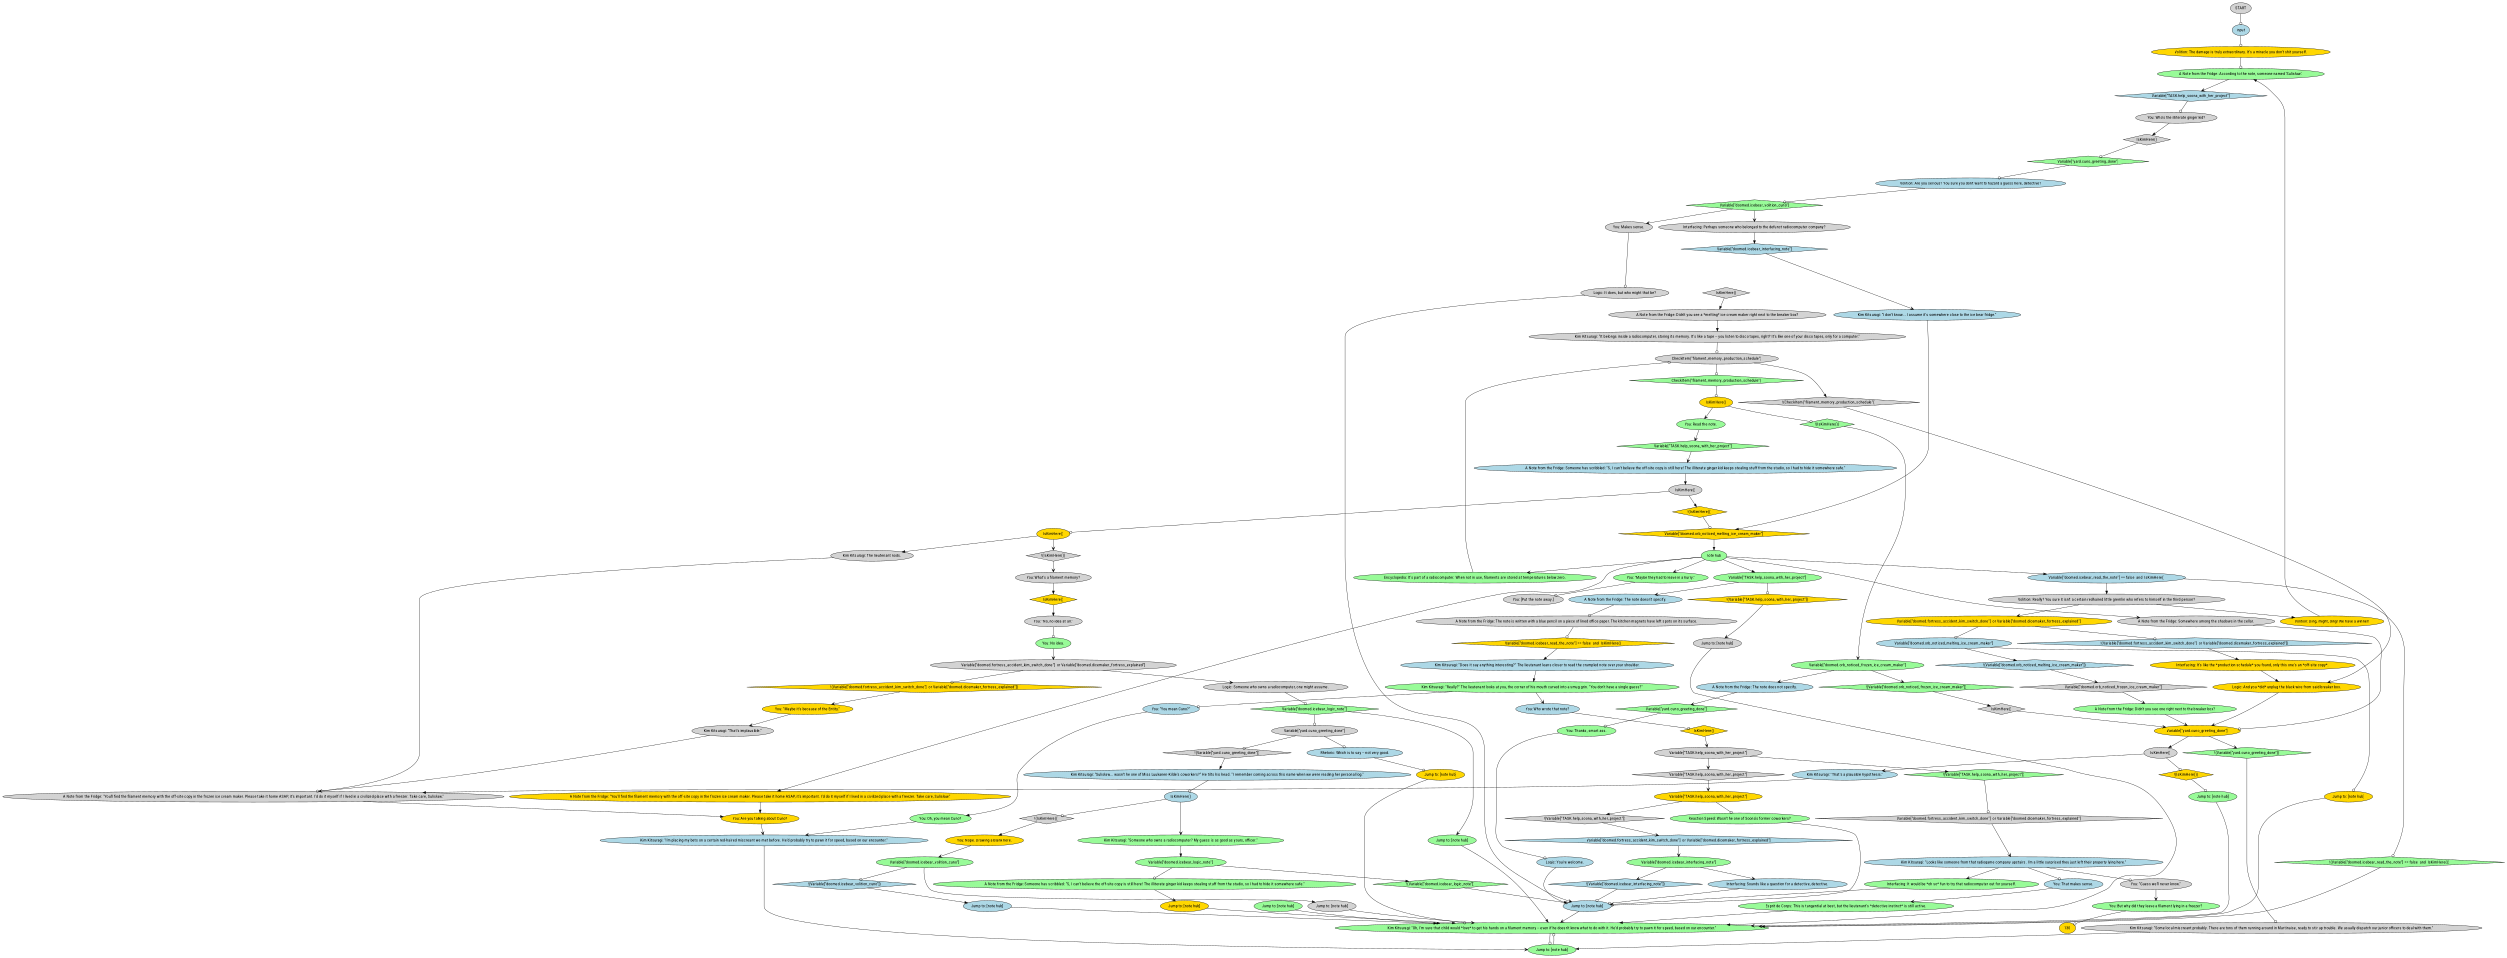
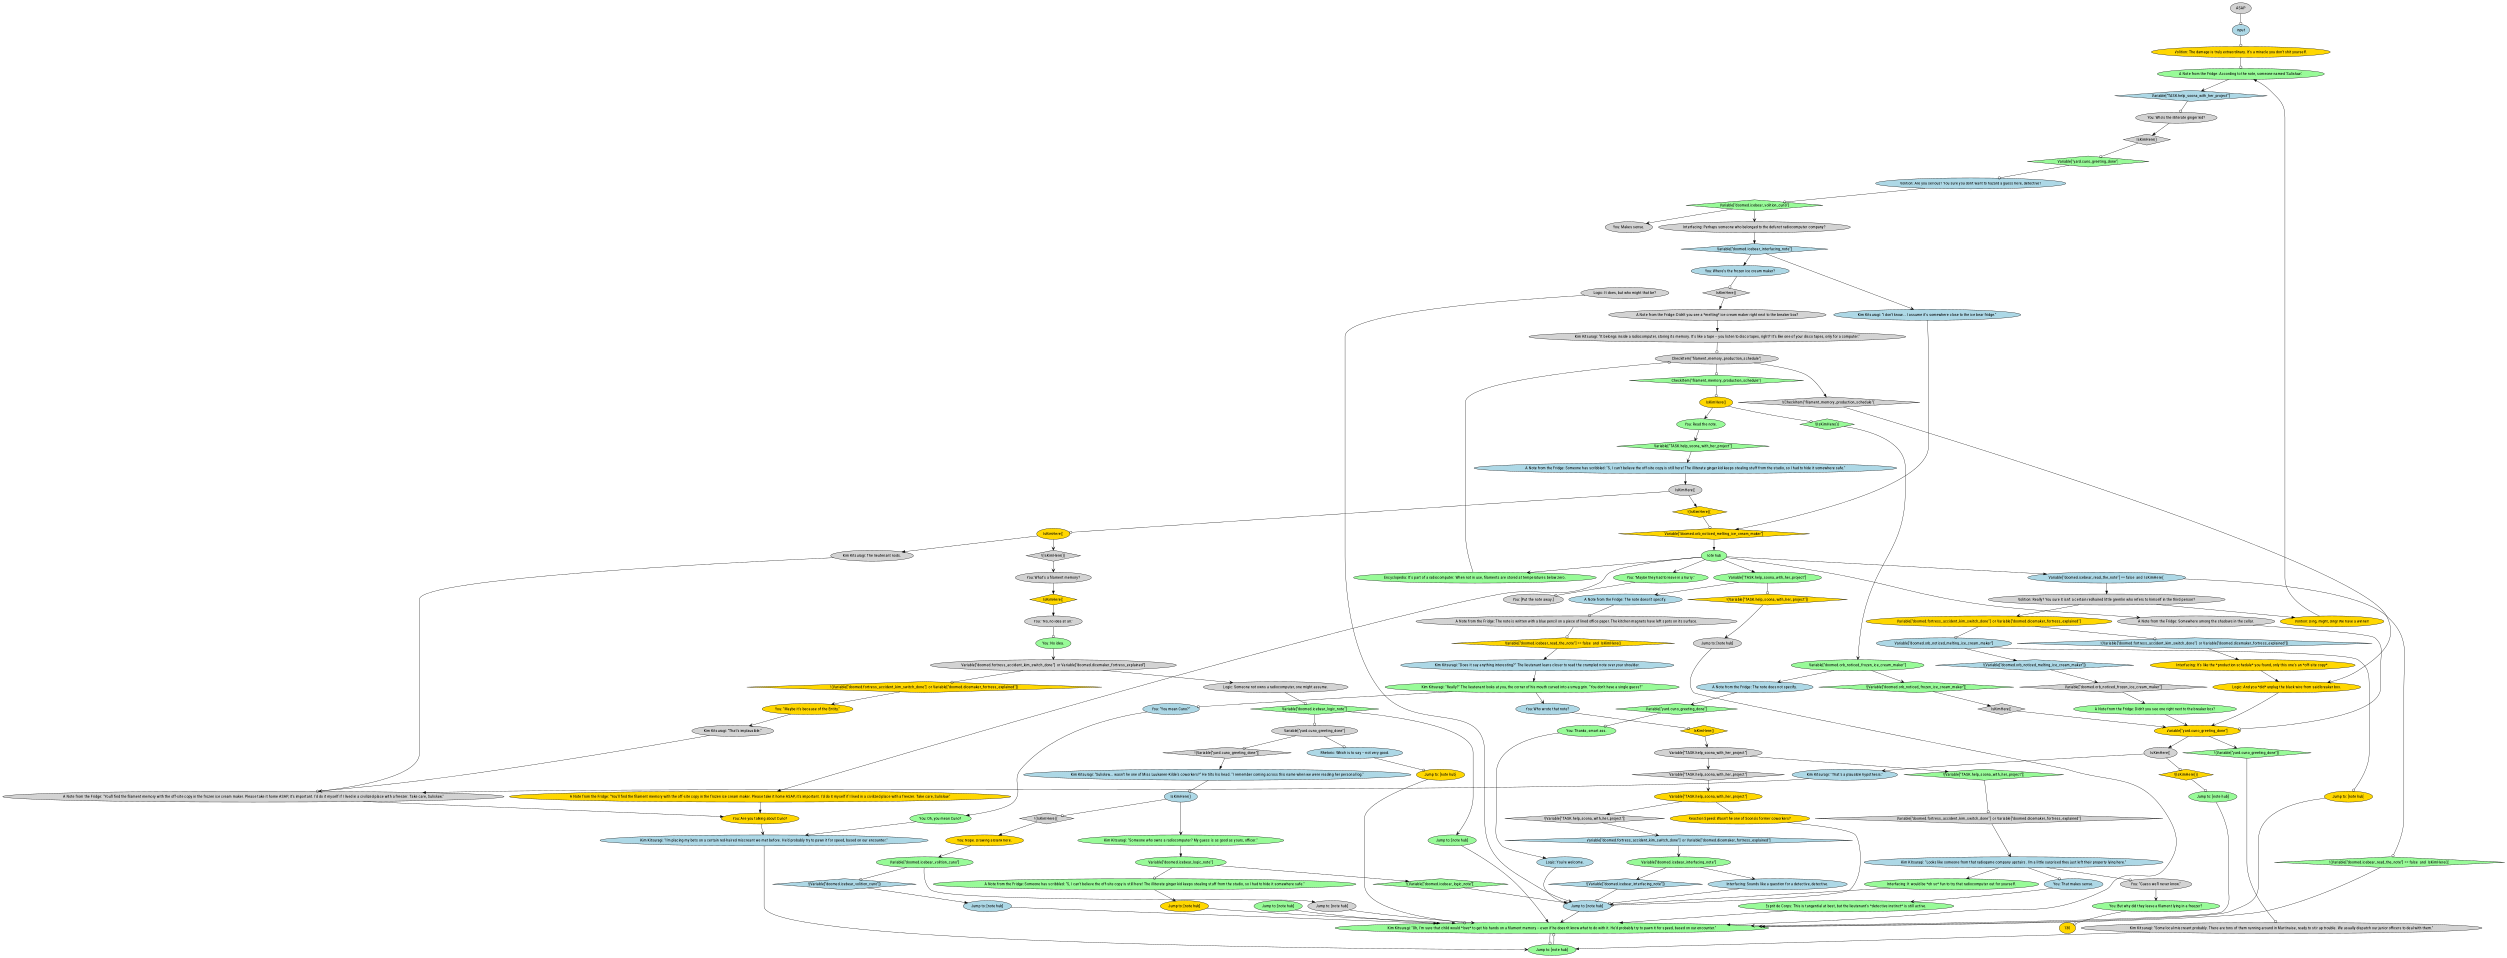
node "START": label "START" -> "ASAP"
edge "You: Makes sense." -> "Logic: It does, but who might that be?": removed
node "You: Where's the frozen ice cream maker?": added
node "Logic: Someone who owns a radiocomputer, one might assume.": label "Logic: Someone who owns a radiocomputer, one might assume." -> "Logic: Someone not owns a radiocomputer, one might assume."
edge "You: Thanks, smart ass." -> "Logic: You're welcome.": arrowhead odot -> normal
node "Reaction Speed: Wasn't he one of Soona's former coworkers?": fillcolor palegreen -> gold
